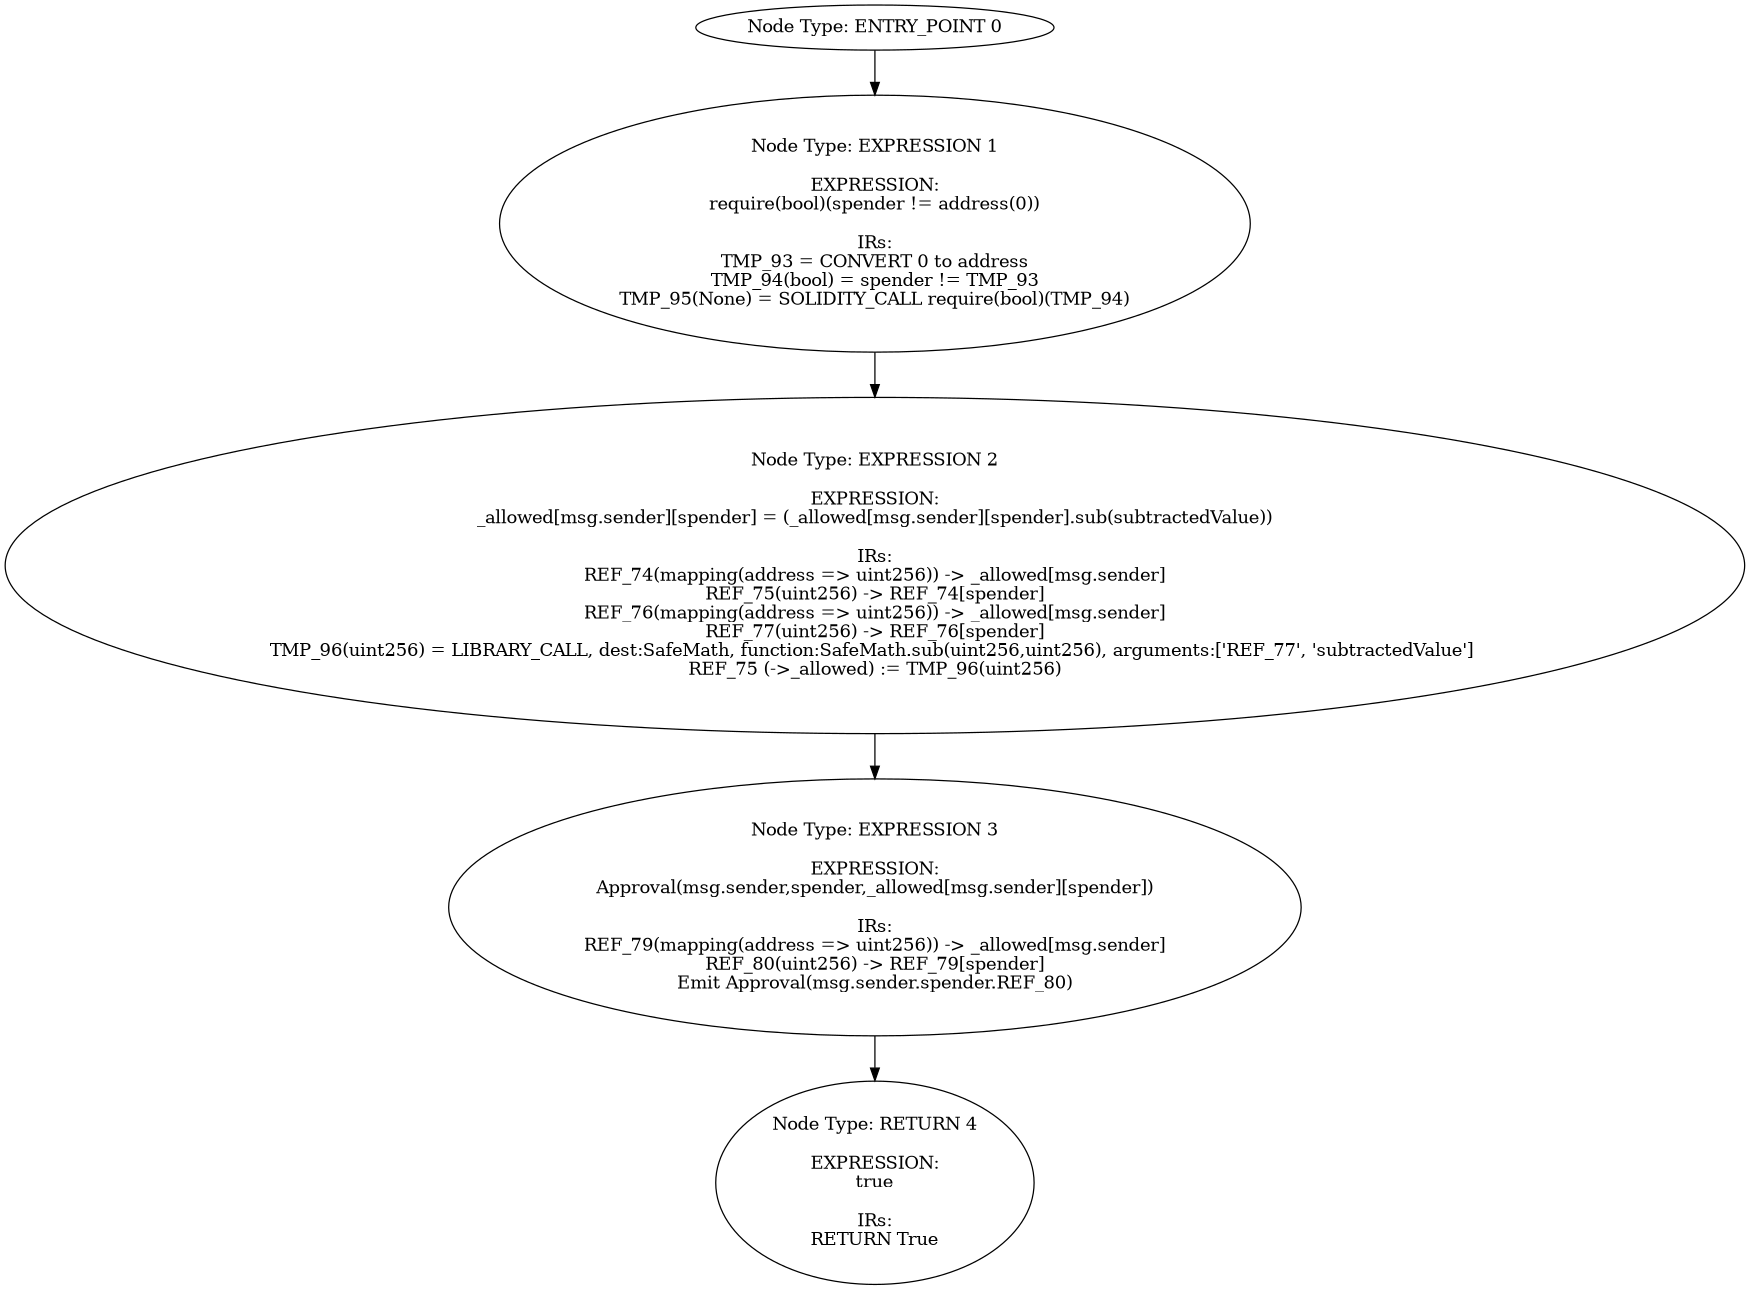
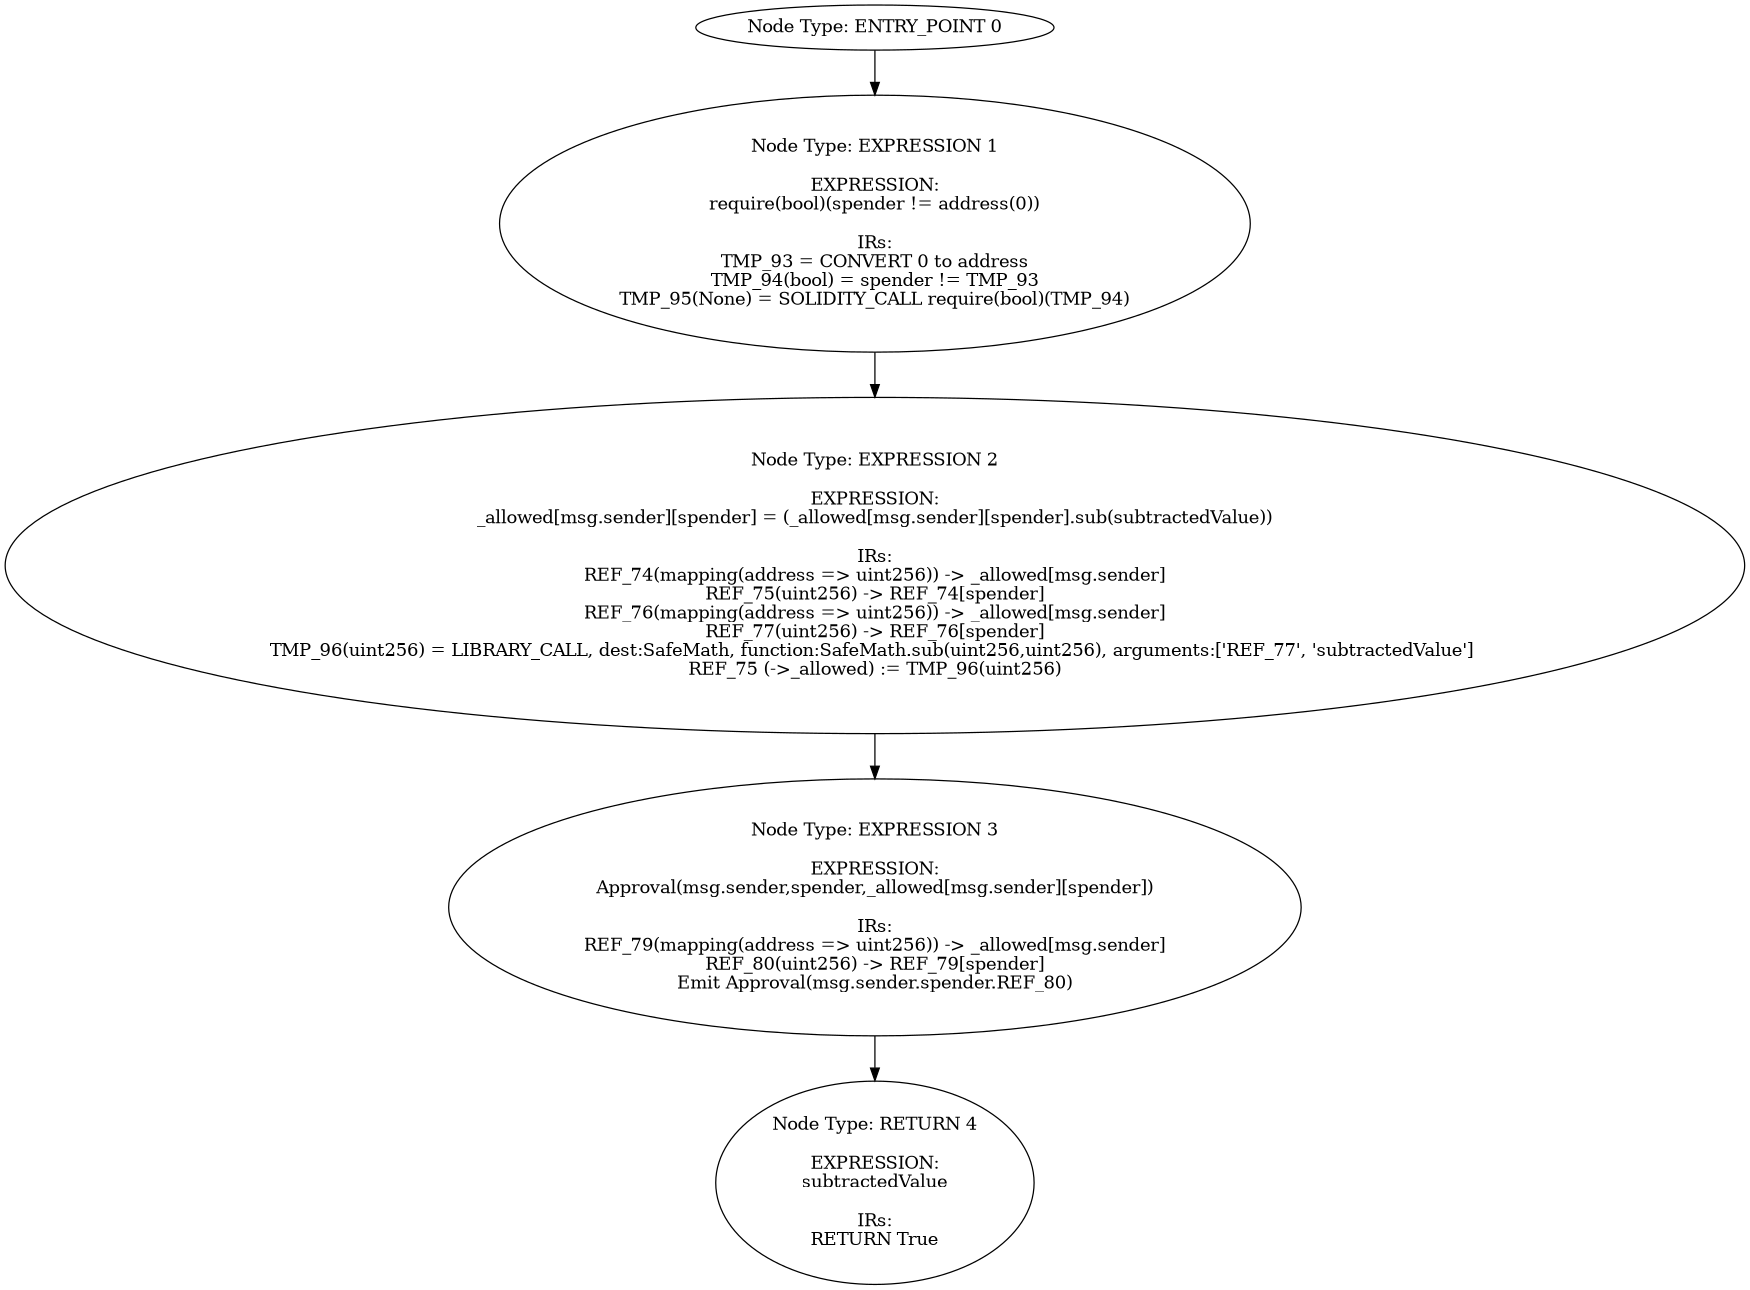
node "Node Type: RETURN 4 EXPRESSION: true IRs: RETURN True": label "Node Type: RETURN 4 EXPRESSION: true IRs: RETURN True" -> "Node Type: RETURN 4 EXPRESSION: subtractedValue IRs: RETURN True"
